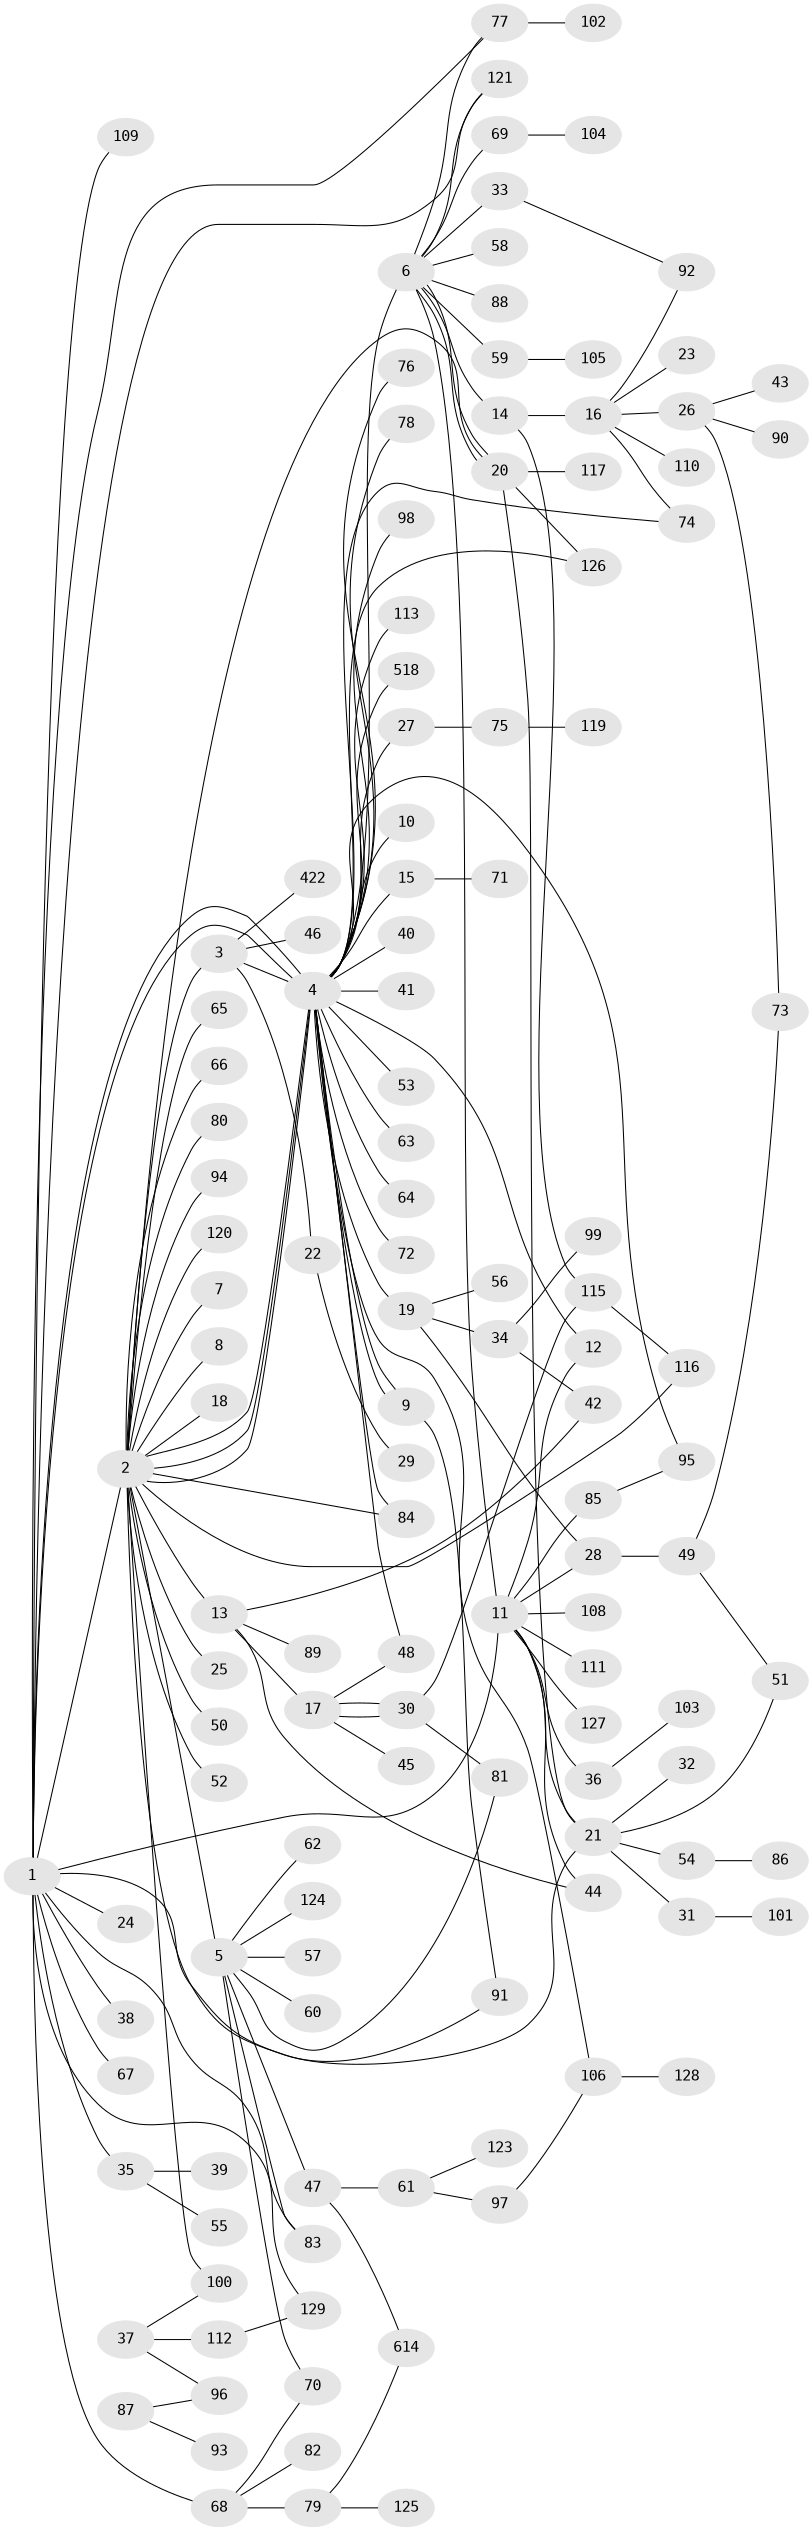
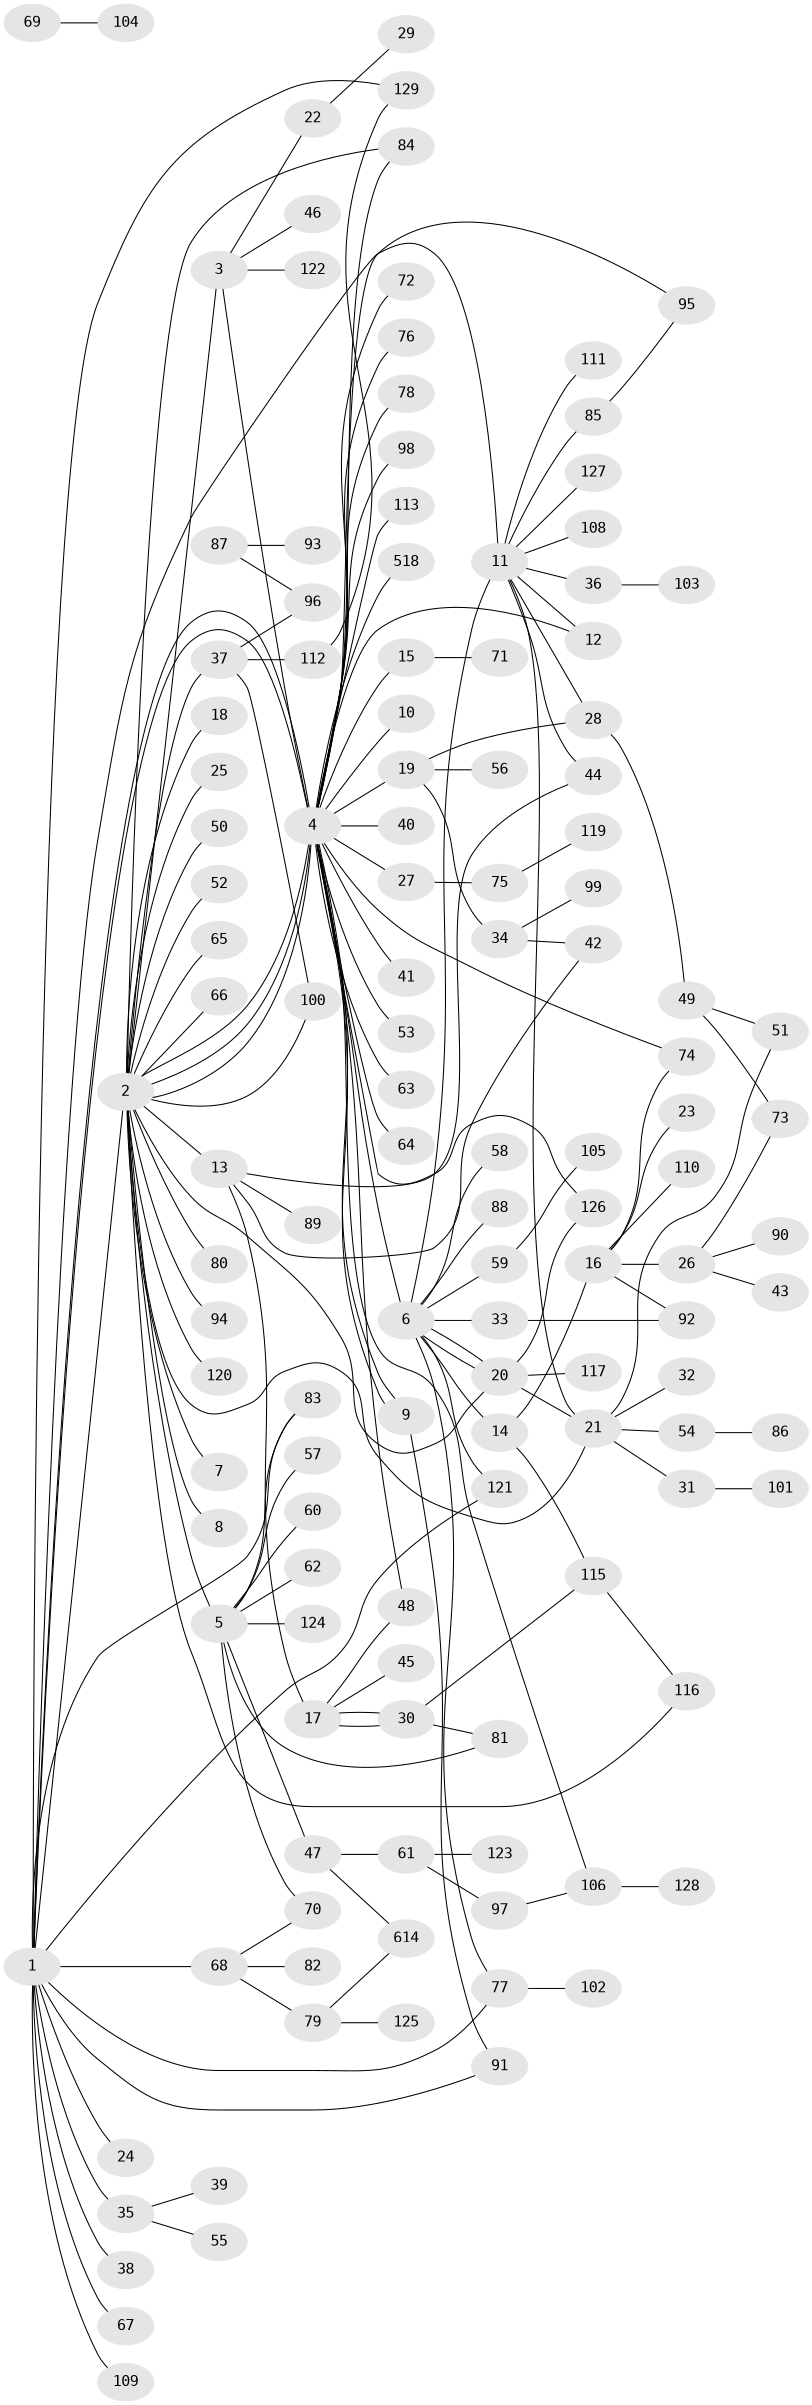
edge "69" -- "6": removed
edge "37" -- "2": added
node "422": label "422" -> "122"
